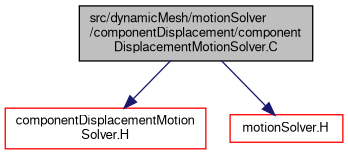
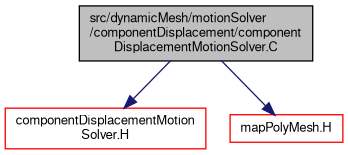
node "motionSolver.H": label "motionSolver.H" -> "mapPolyMesh.H"
